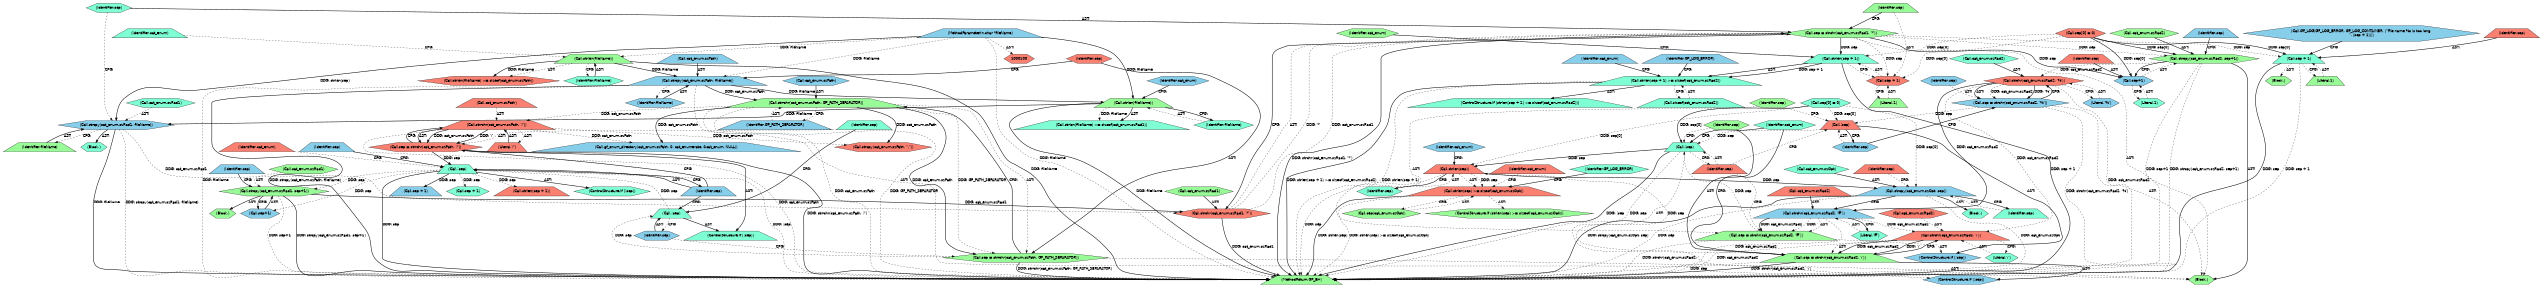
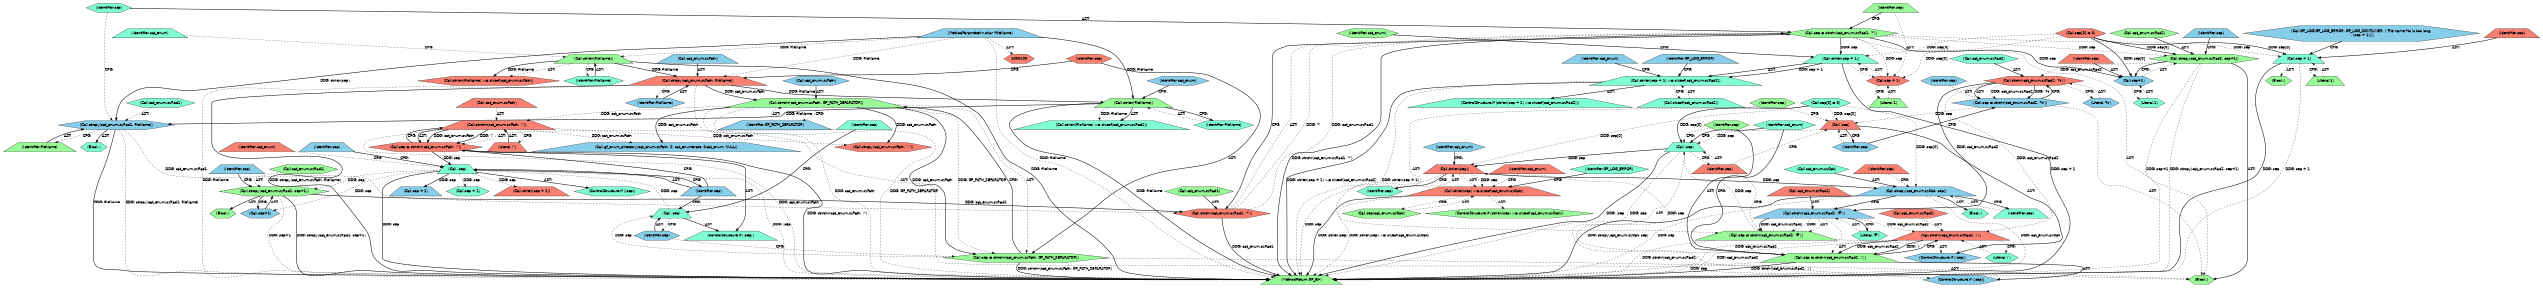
node "(Call,strcpy(cat_enum.szPath, fileName))": fillcolor skyblue -> salmon
edge "(Call,strrchr(cat_enum.szPath, '/'))" -> "(Literal,'/')": label "AST: " -> "CFG: "
edge "(Call,sep = strchr(cat_enum.szRad2, '%'))" -> "(MethodReturn,GF_Err)": removed, label "DDG: strchr(cat_enum.szRad2, '%')"
edge "(Call,strchr(cat_enum.szRad2, '%'))" -> "(MethodReturn,GF_Err)": removed, label "DDG: cat_enum.szRad2"
